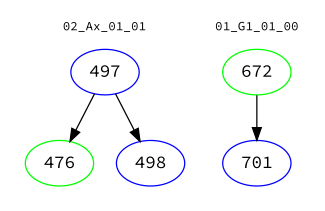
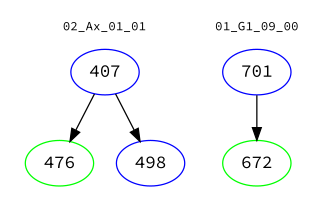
cluster "01_G1_01_00": label "01_G1_01_00" -> "01_G1_09_00"
node "497": label "497" -> "407"
edge "672" -> "701": reversed
